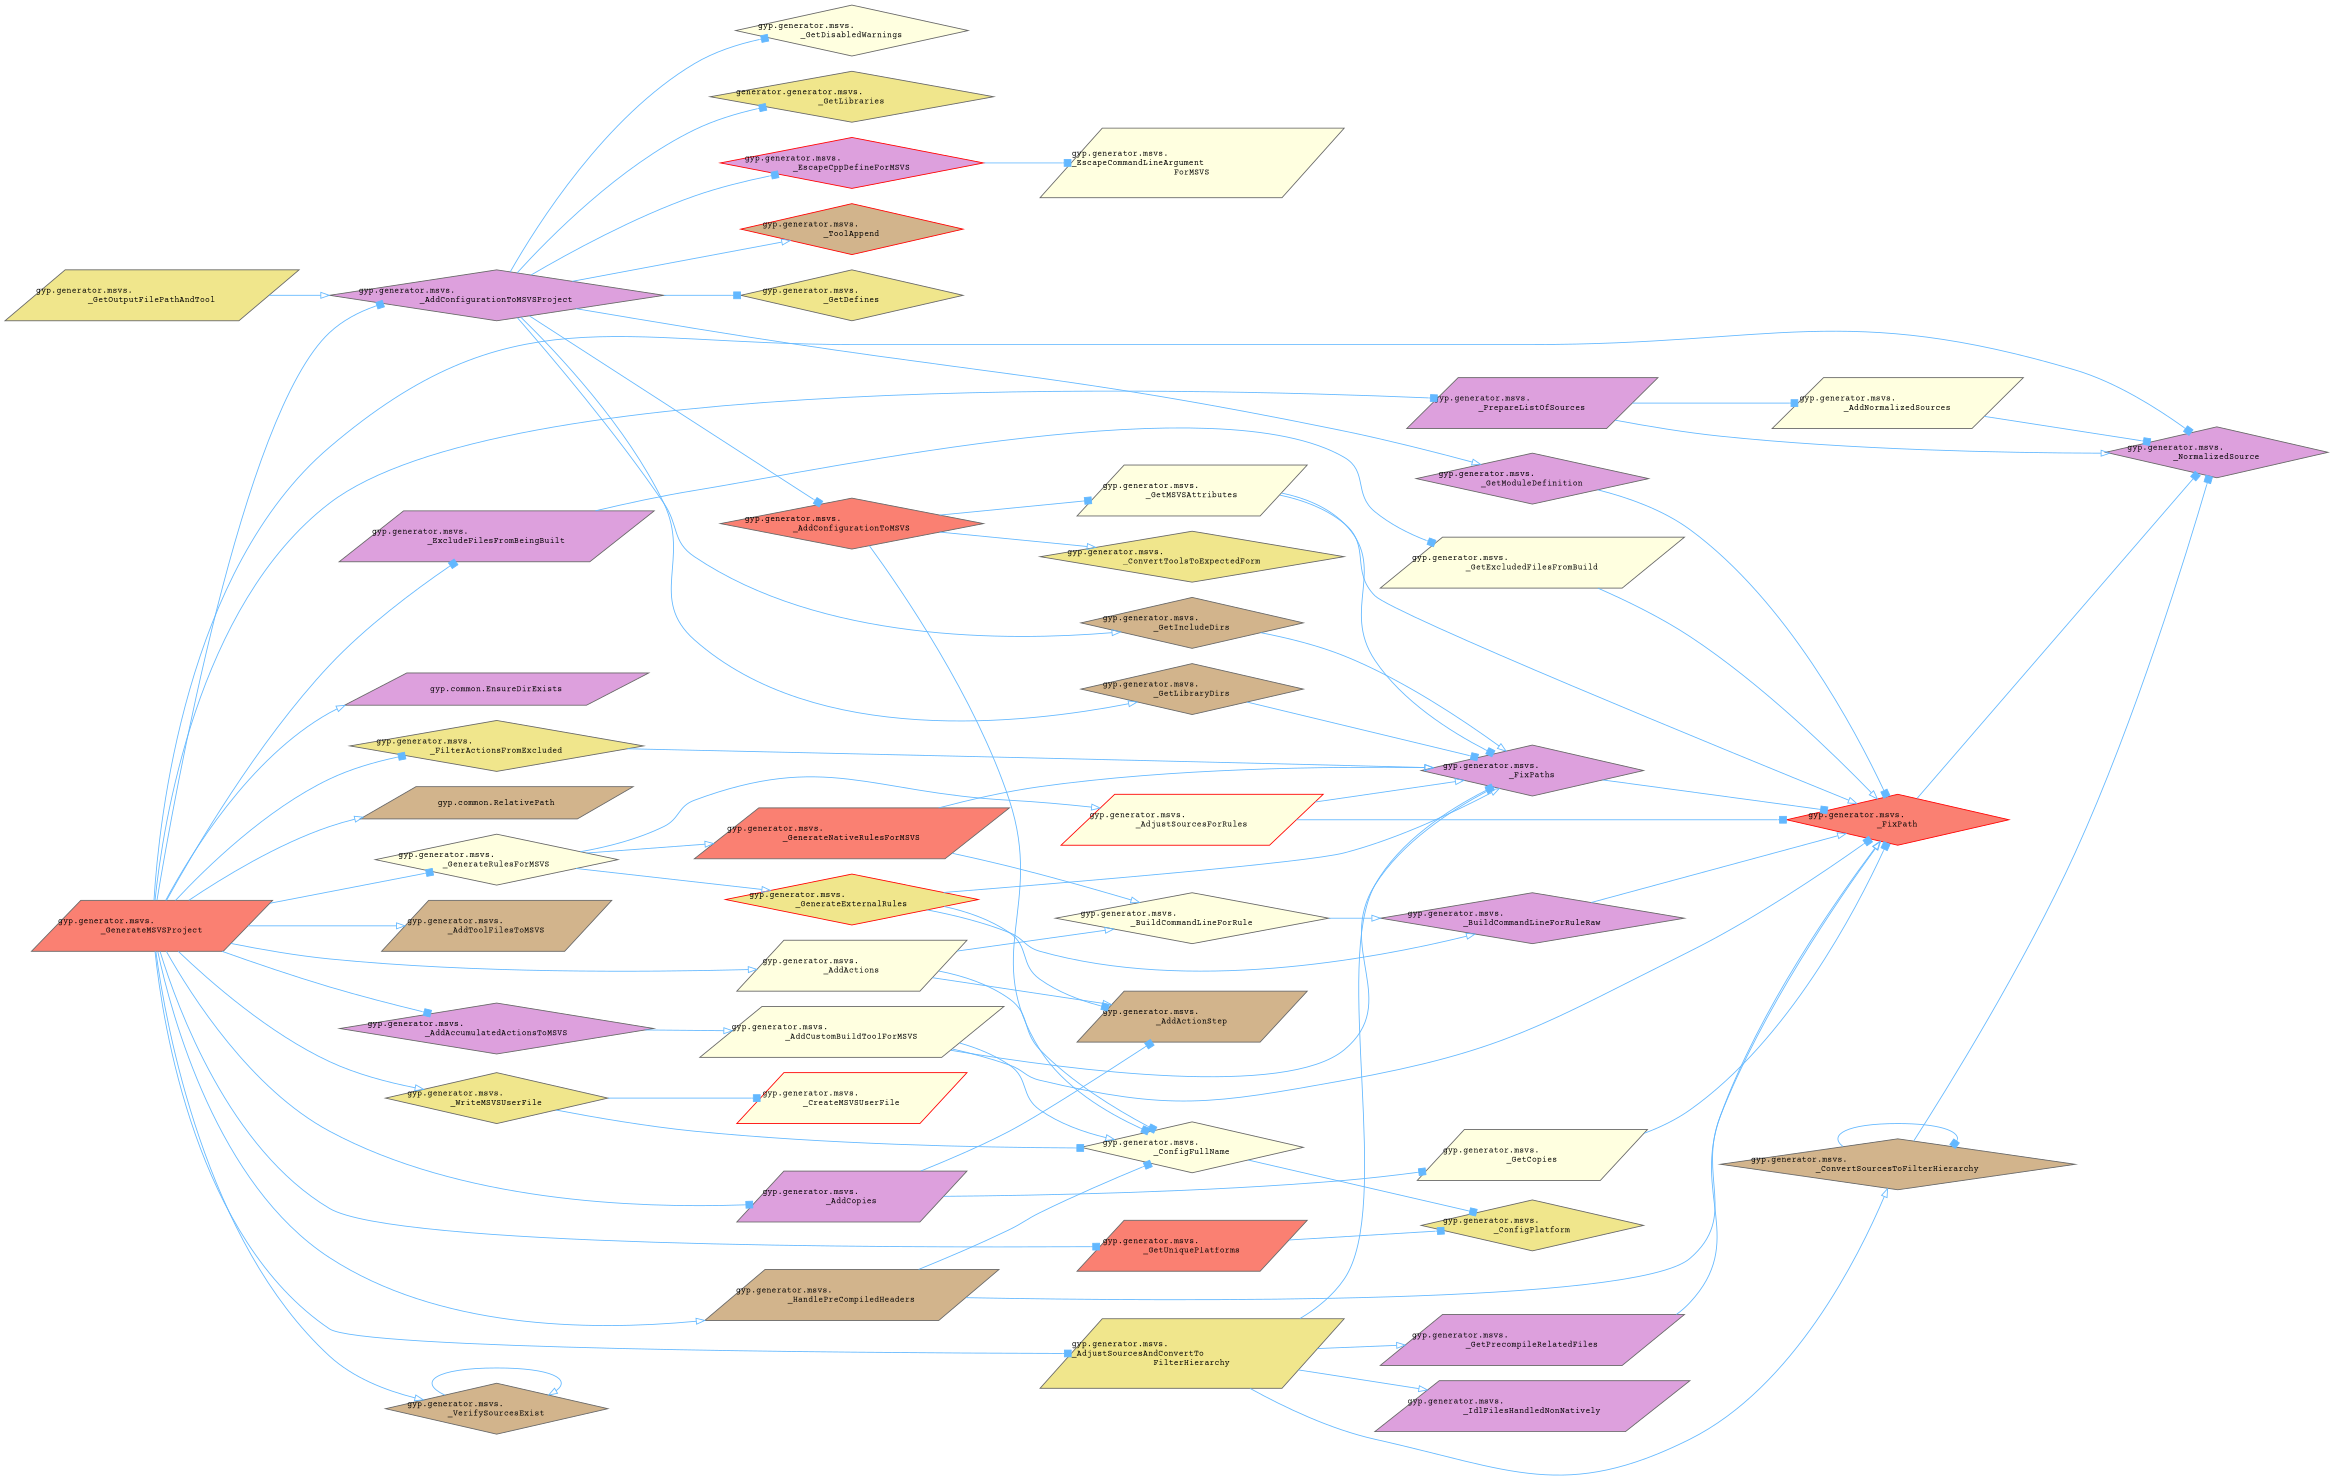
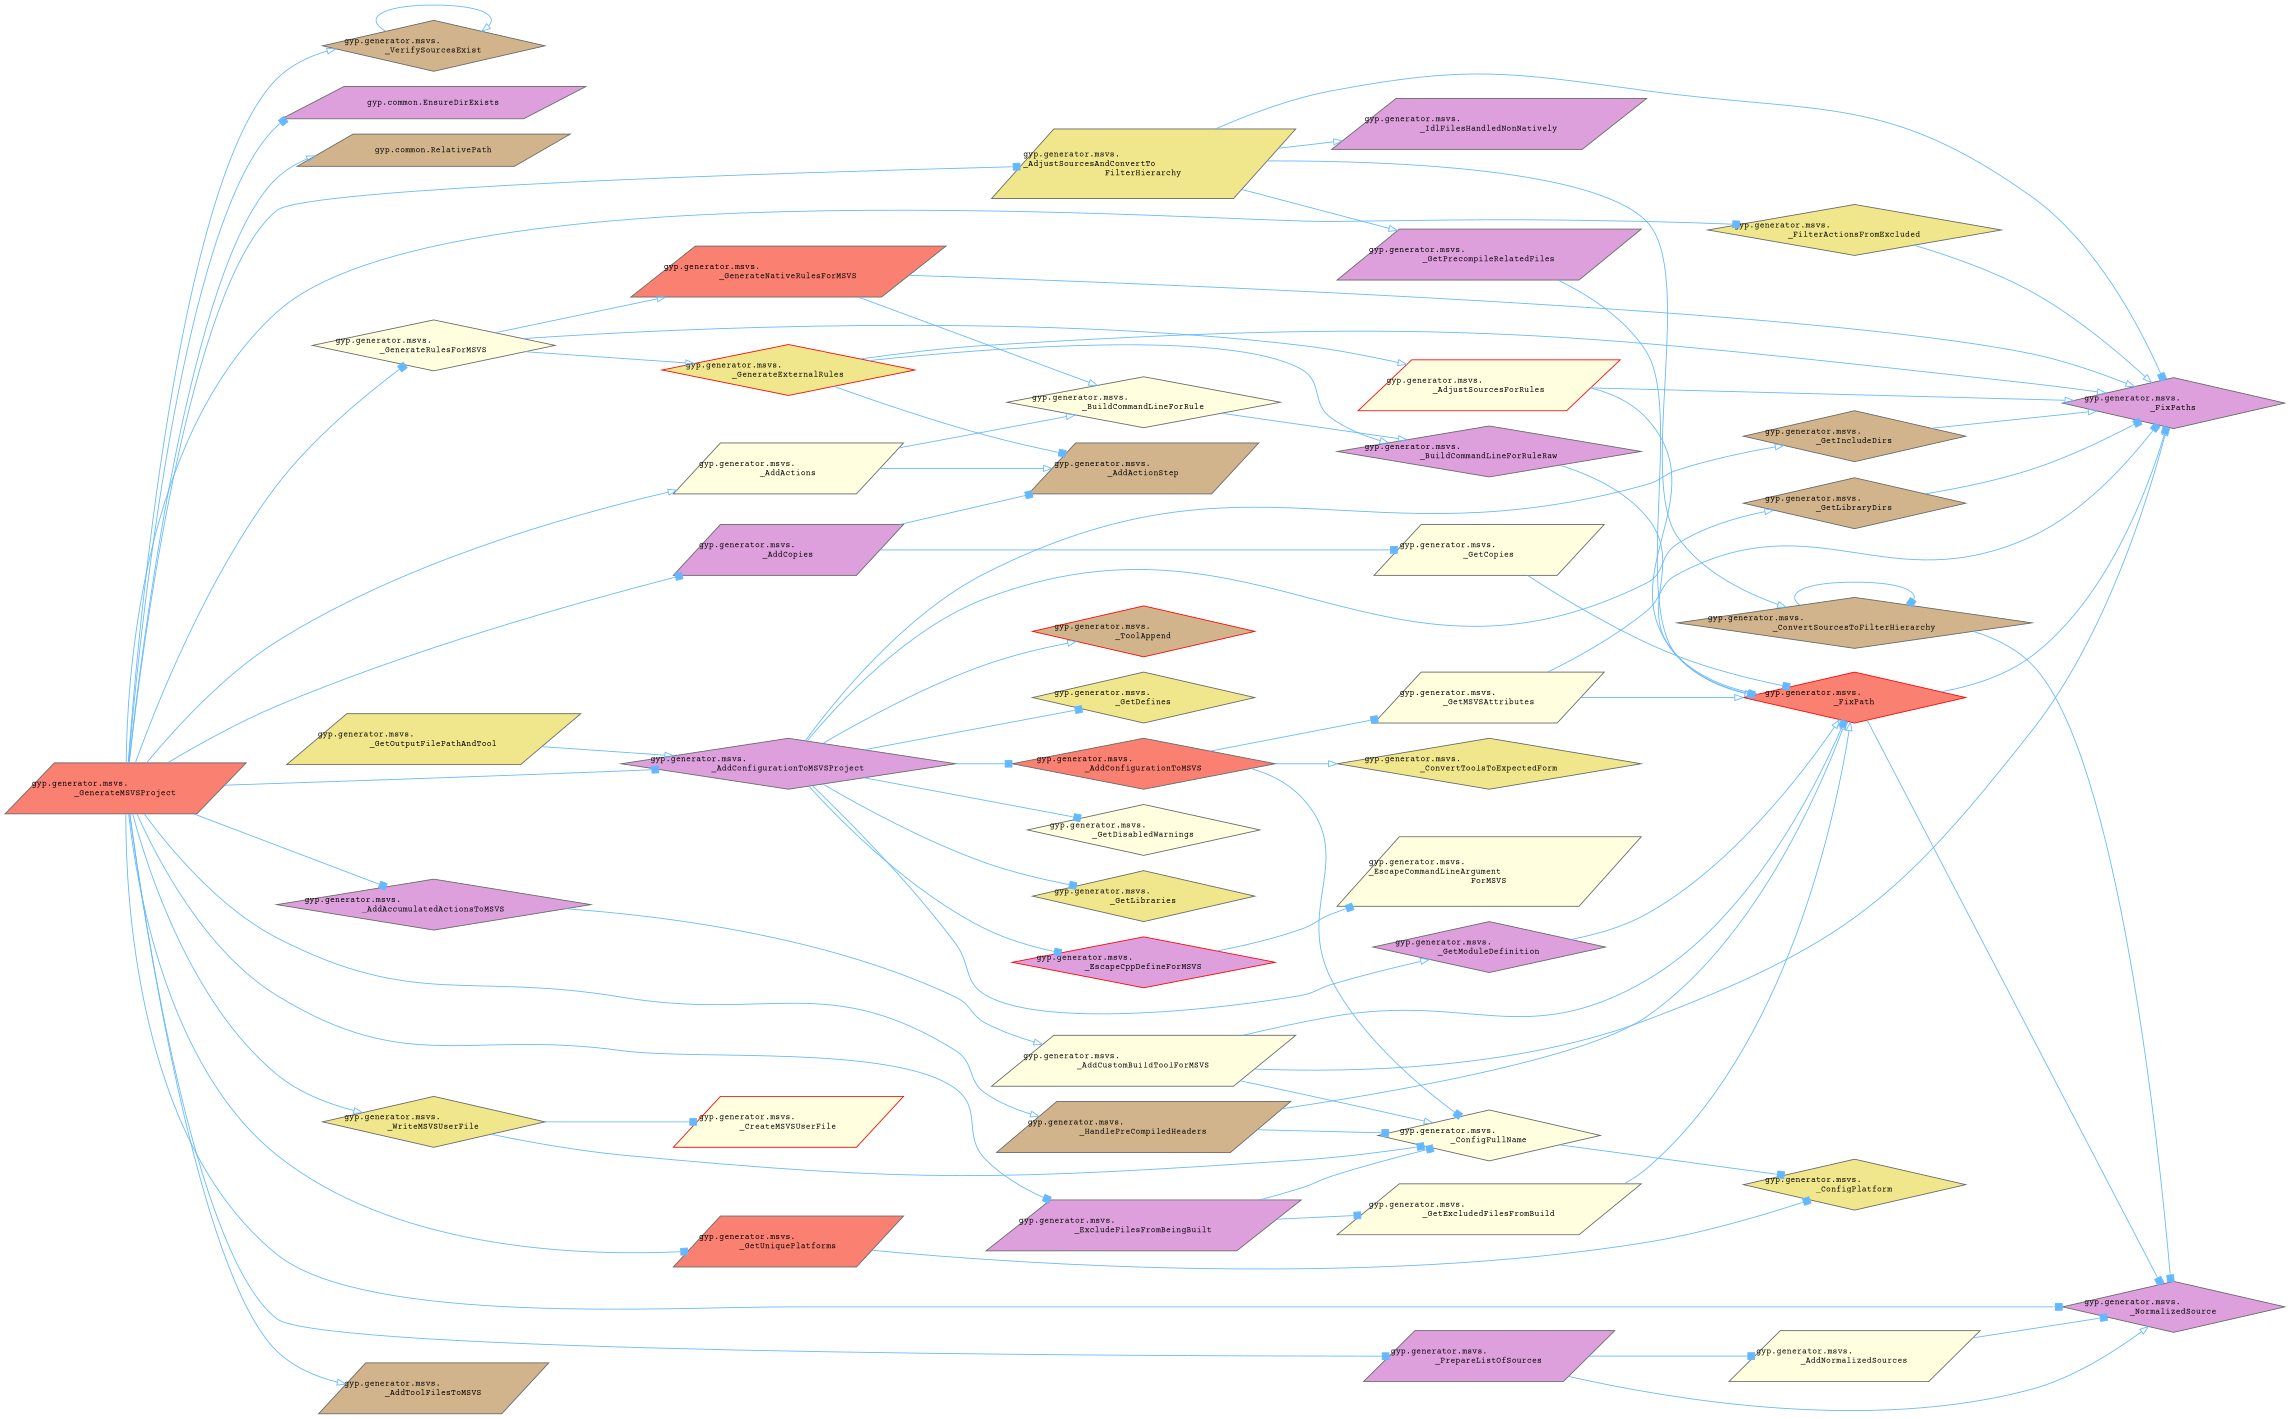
node "generator.generator.msvs. _GetLibraries": label "generator.generator.msvs. _GetLibraries" -> "gyp.generator.msvs. _GetLibraries"
edge "gyp.generator.msvs. _GetModuleDefinition" -> "gyp.generator.msvs. _FixPath": arrowhead box -> onormal
edge "gyp.generator.msvs. _GenerateMSVSProject" -> "gyp.common.EnsureDirExists": arrowhead onormal -> box
edge "gyp.generator.msvs. _FixPaths" -> "gyp.generator.msvs. _FixPath": reversed
edge "gyp.generator.msvs. _AddActions" -> "gyp.generator.msvs. _ConfigFullName": now "gyp.generator.msvs. _ExcludeFilesFromBeingBuilt" -> "gyp.generator.msvs. _ConfigFullName"
